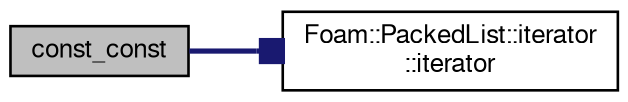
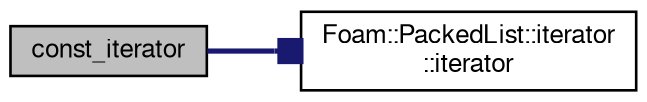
node "const_const": label "const_const" -> "const_iterator"
